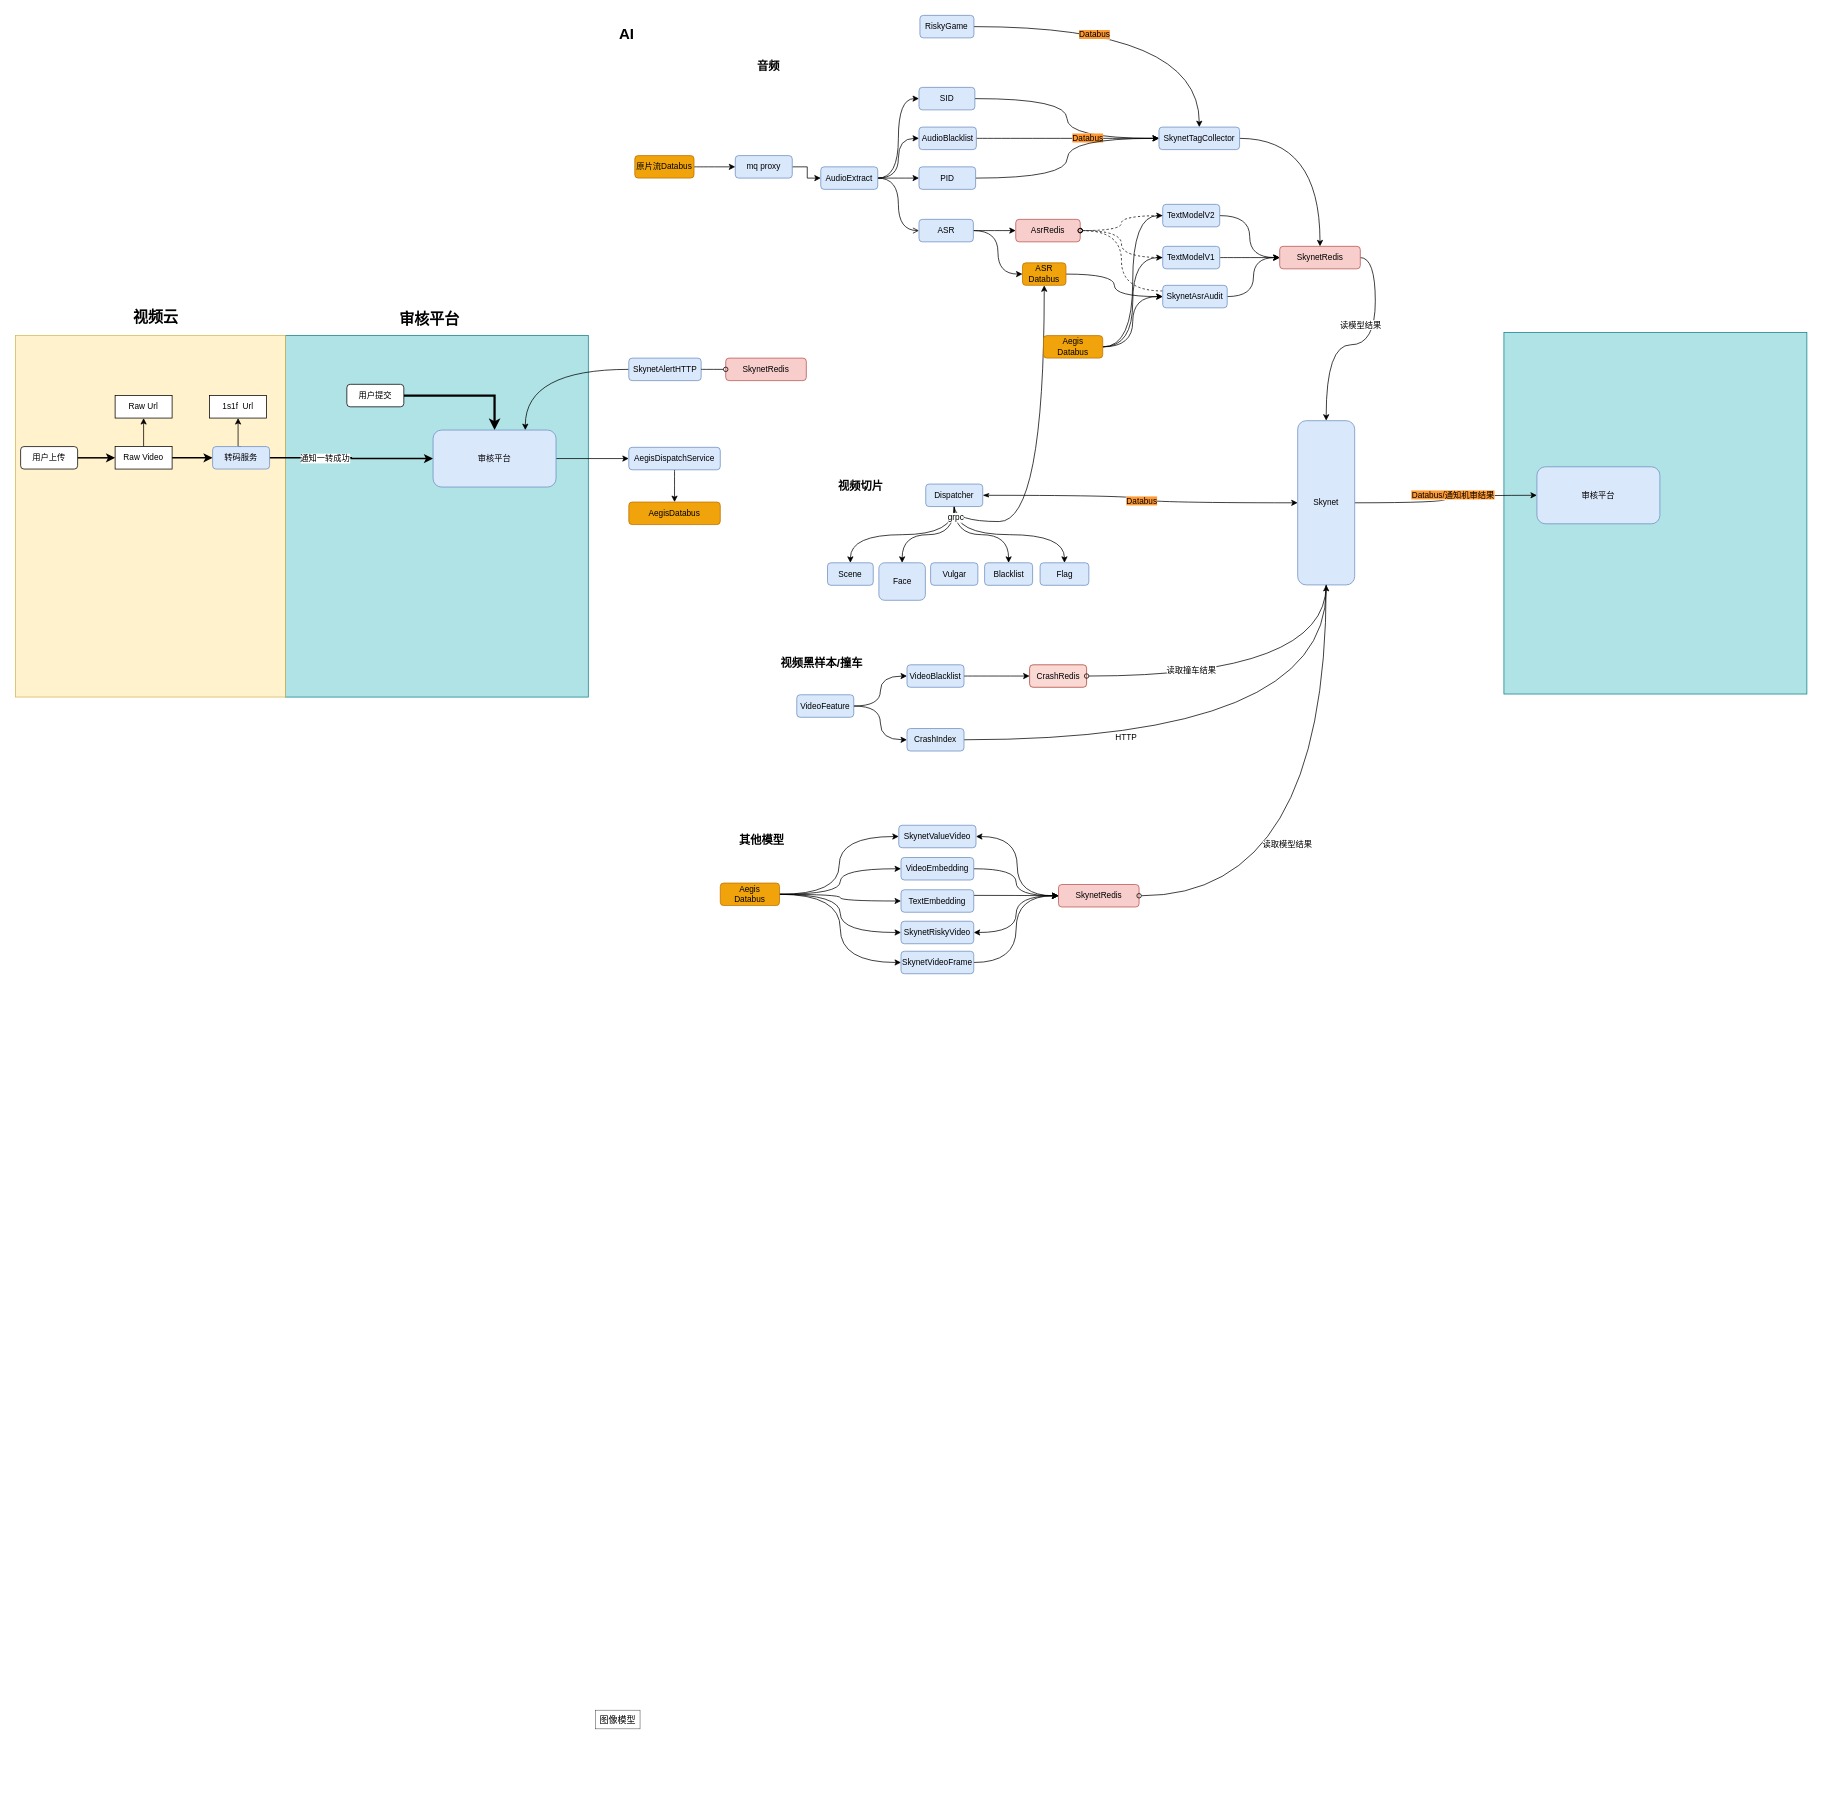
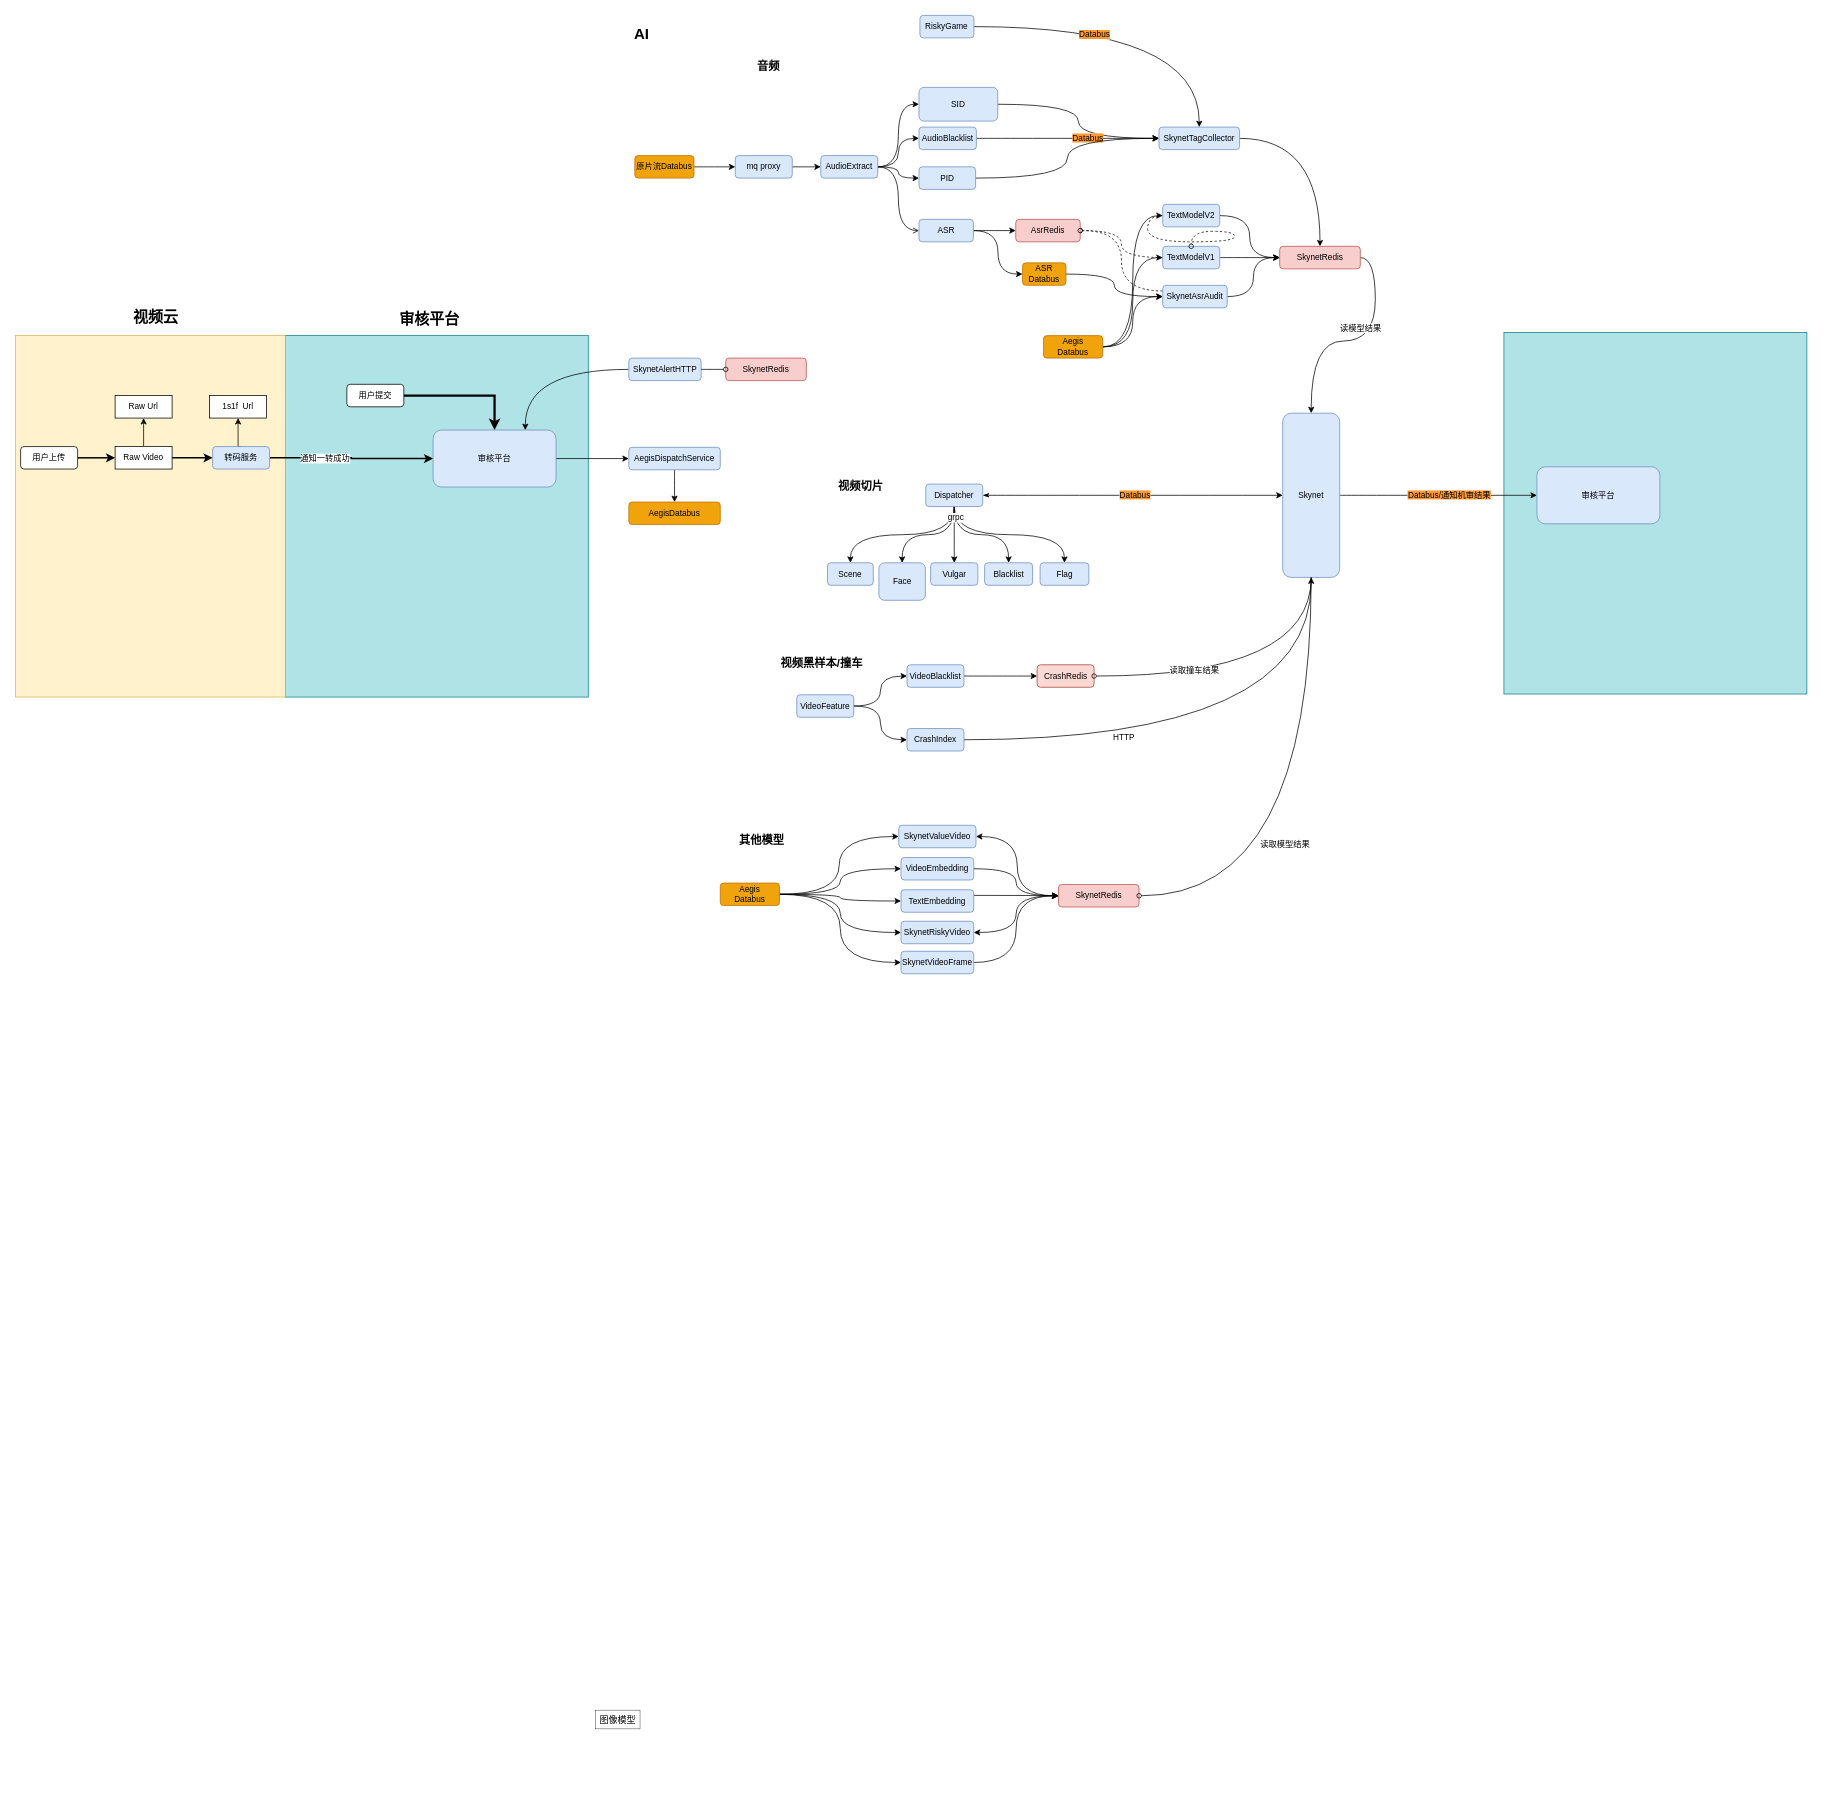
node "AI": moved (627, 33) -> (642, 33)
node "SID": size 56x23 -> 79x34
node "AudioExtract": moved (849, 178) -> (849, 167)
edge "TextModelV2" -> "AsrRedis": now "TextModelV2" -> "TextModelV1"
edge "Dispatcher" -> "ASR Databus": now "Dispatcher" -> "Vulgar"
node "Skynet": moved (1326, 503) -> (1311, 495)
node "CrashRedis": moved (1058, 676) -> (1066, 676)
